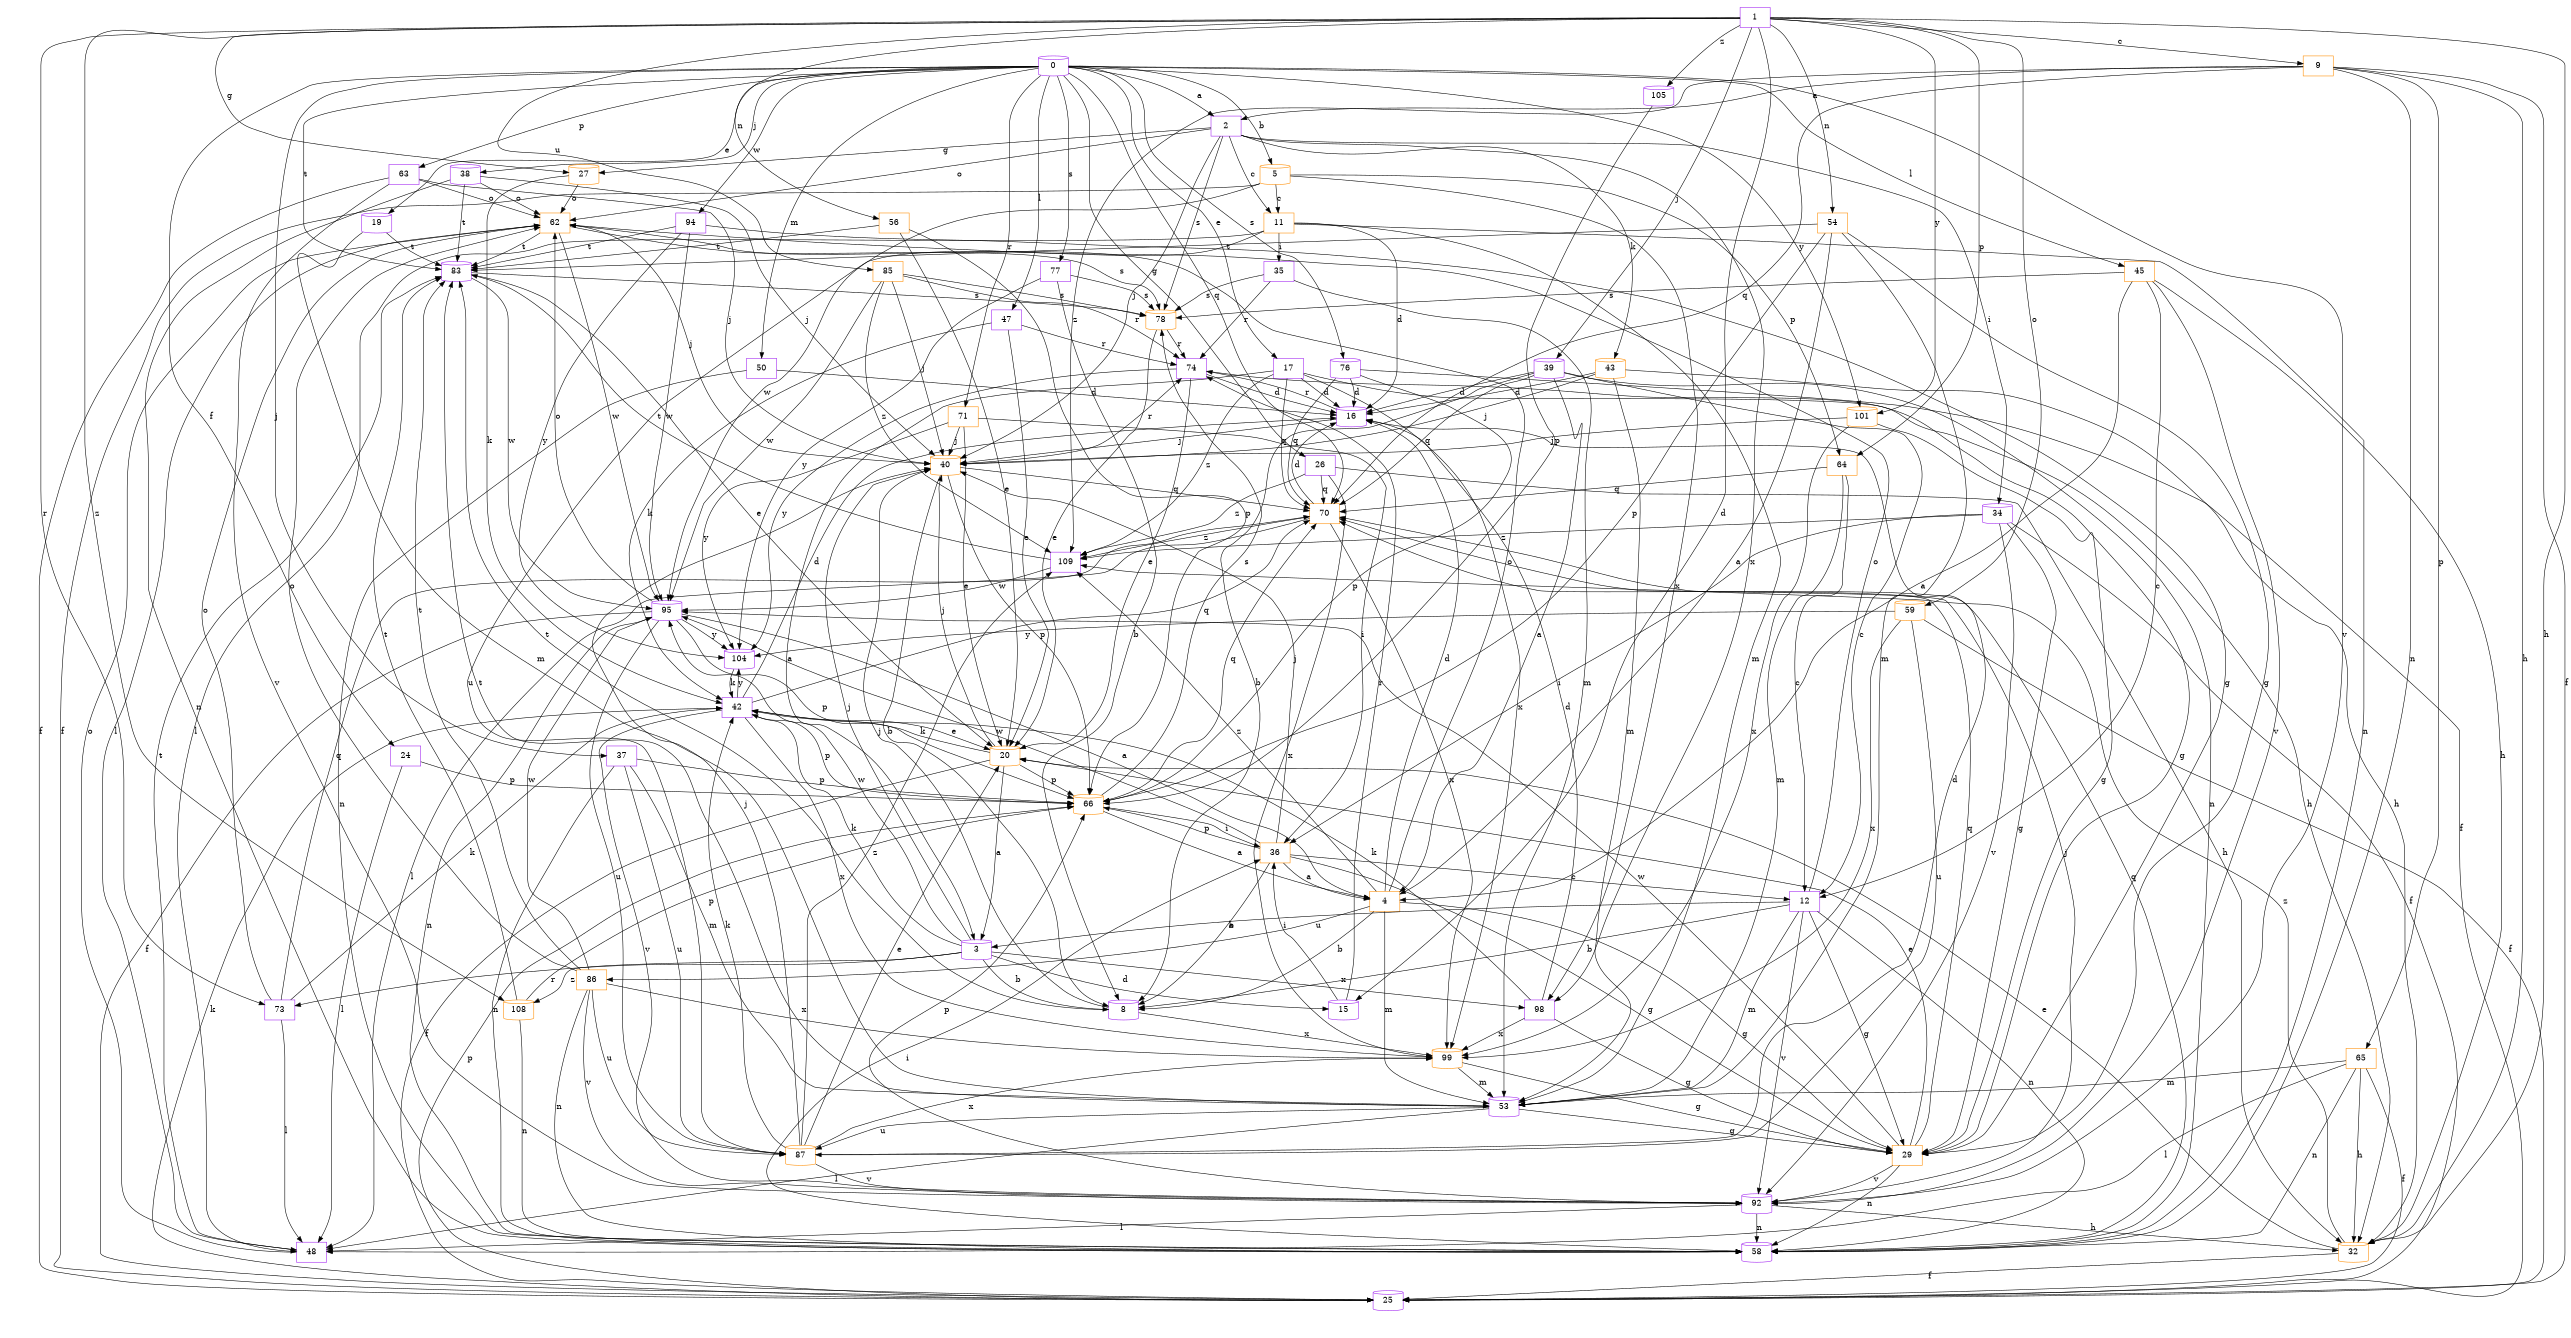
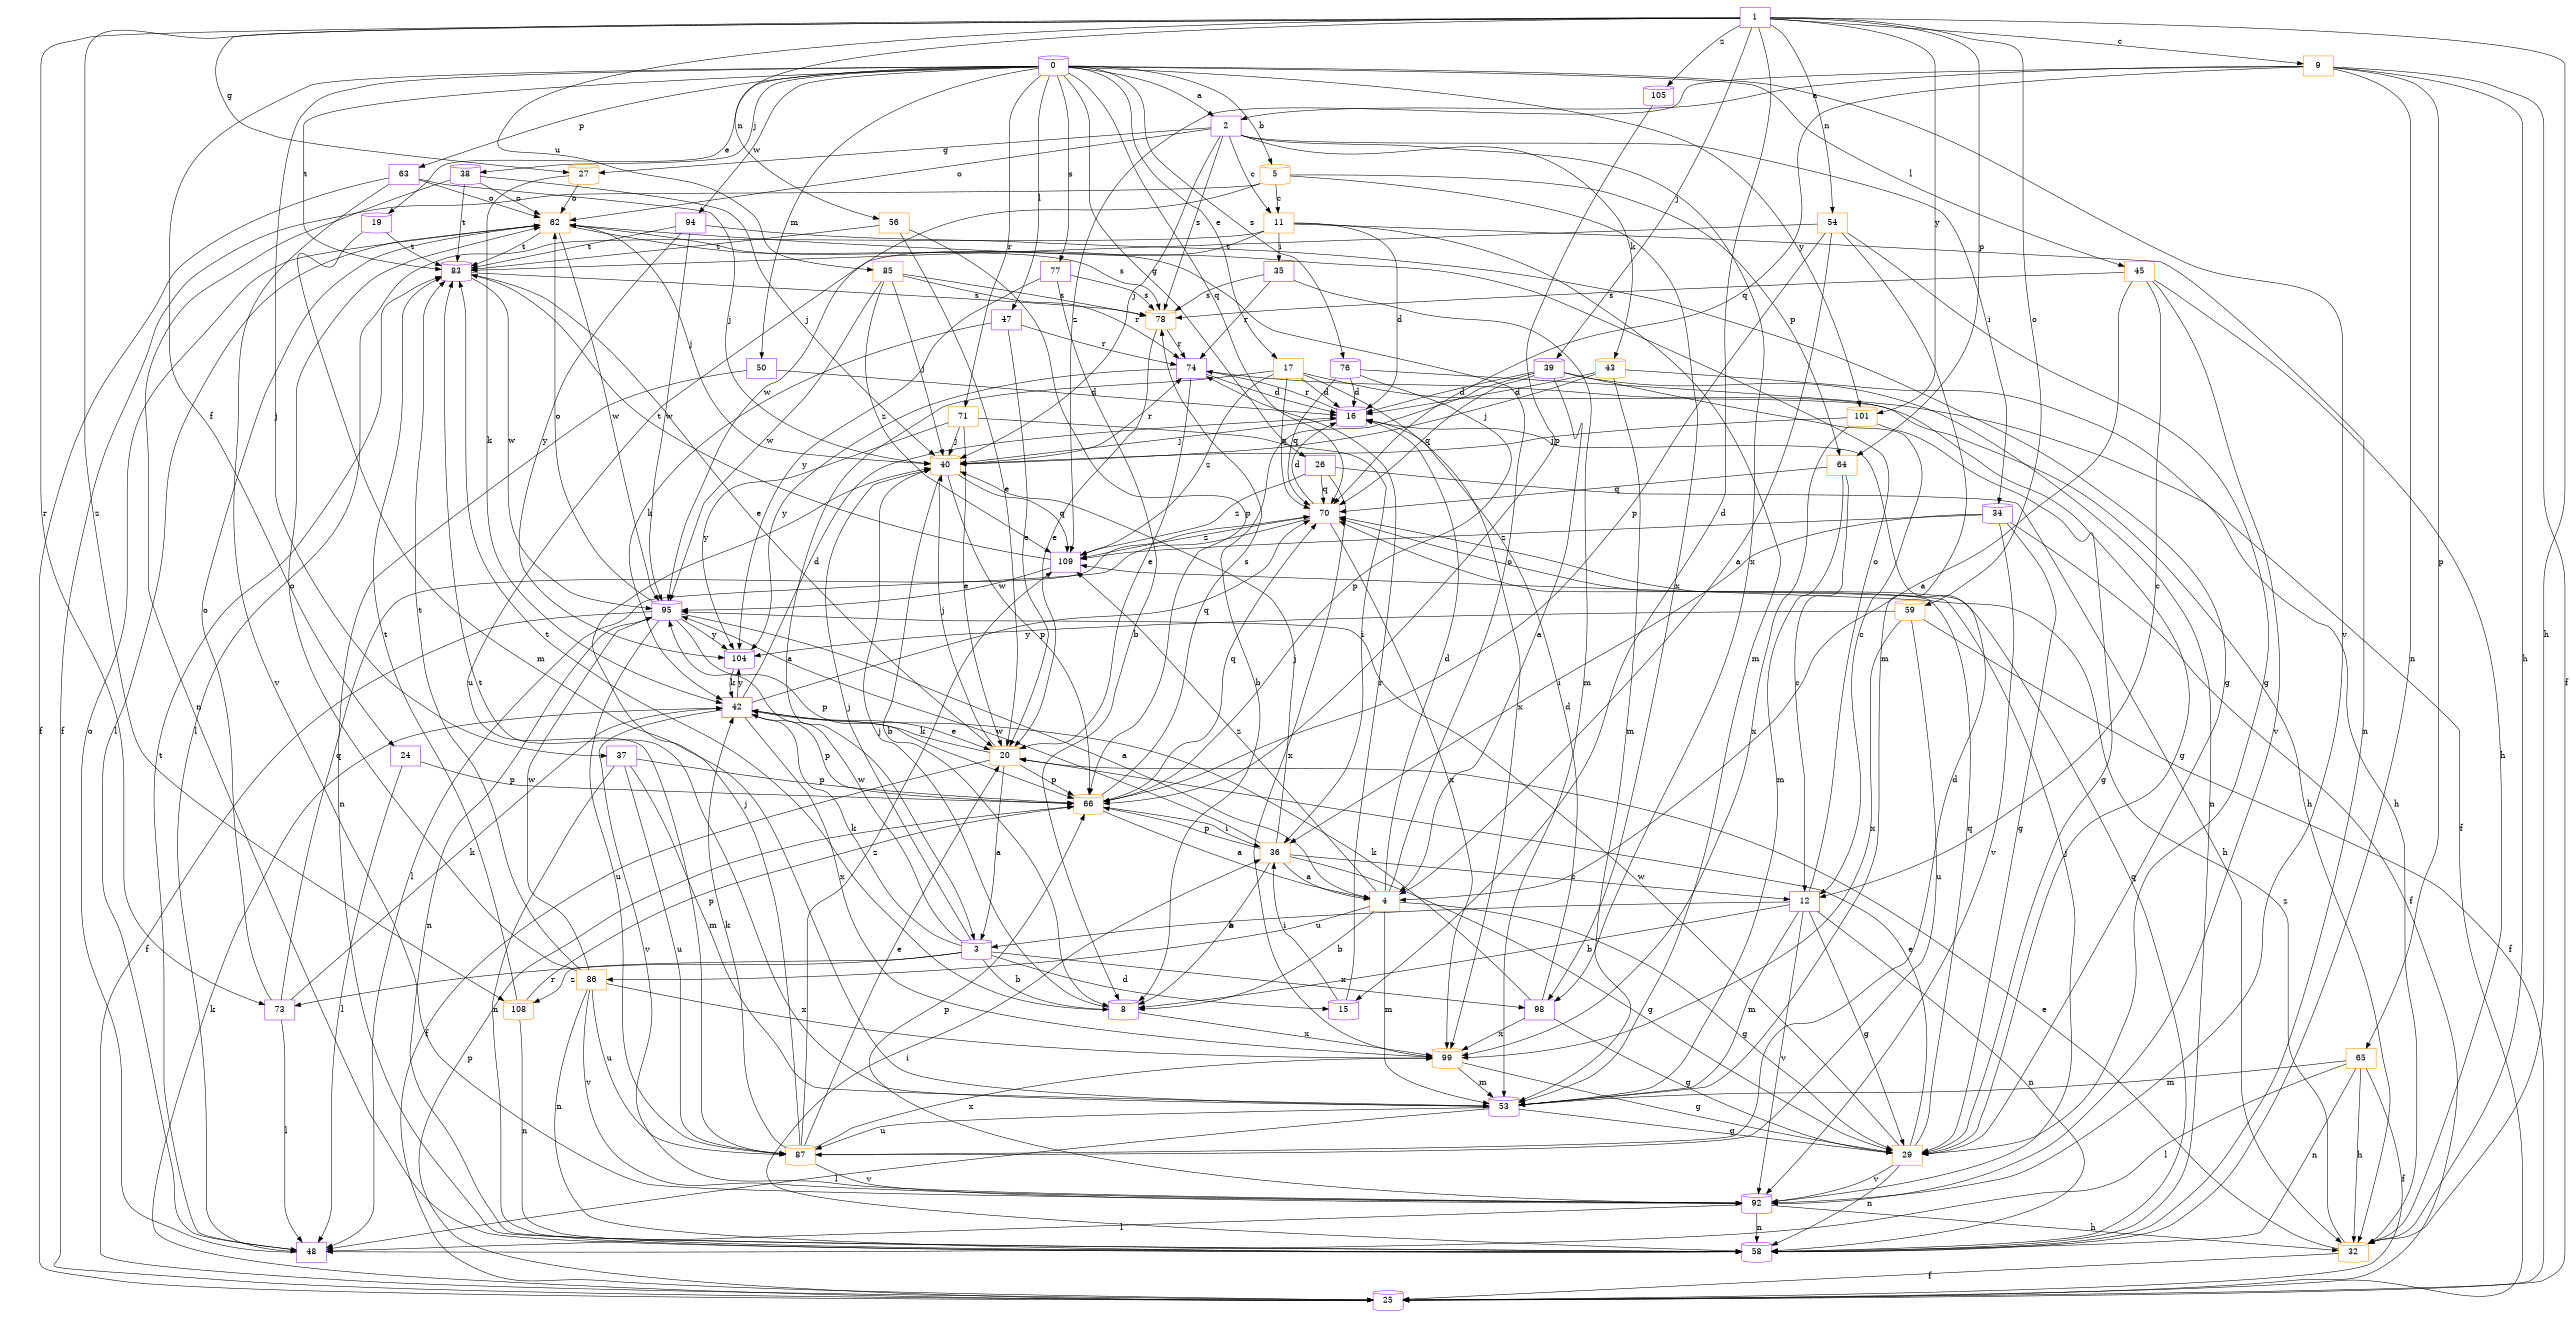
node "17": color purple -> darkorange
edge "40" -> "70": now "40" -> "109"
